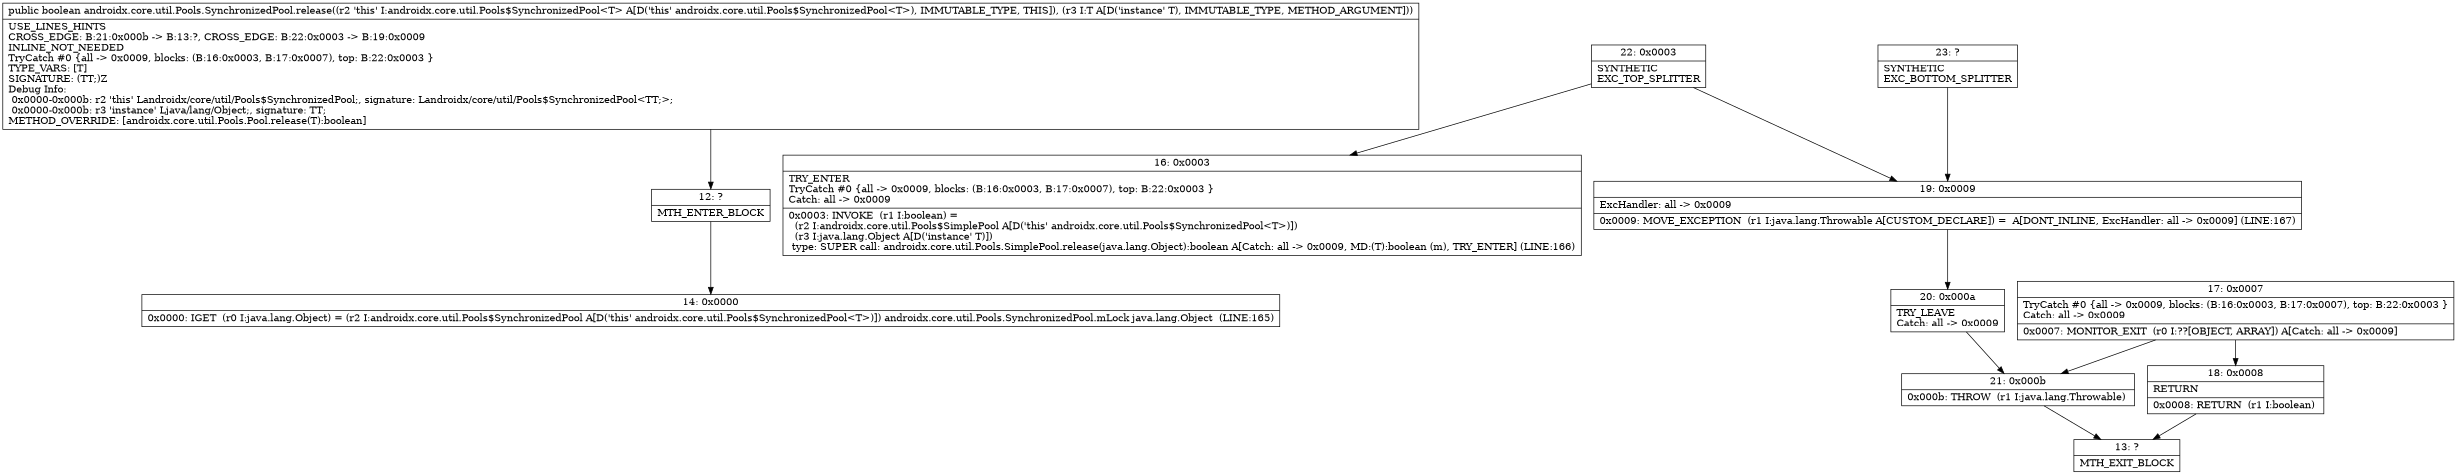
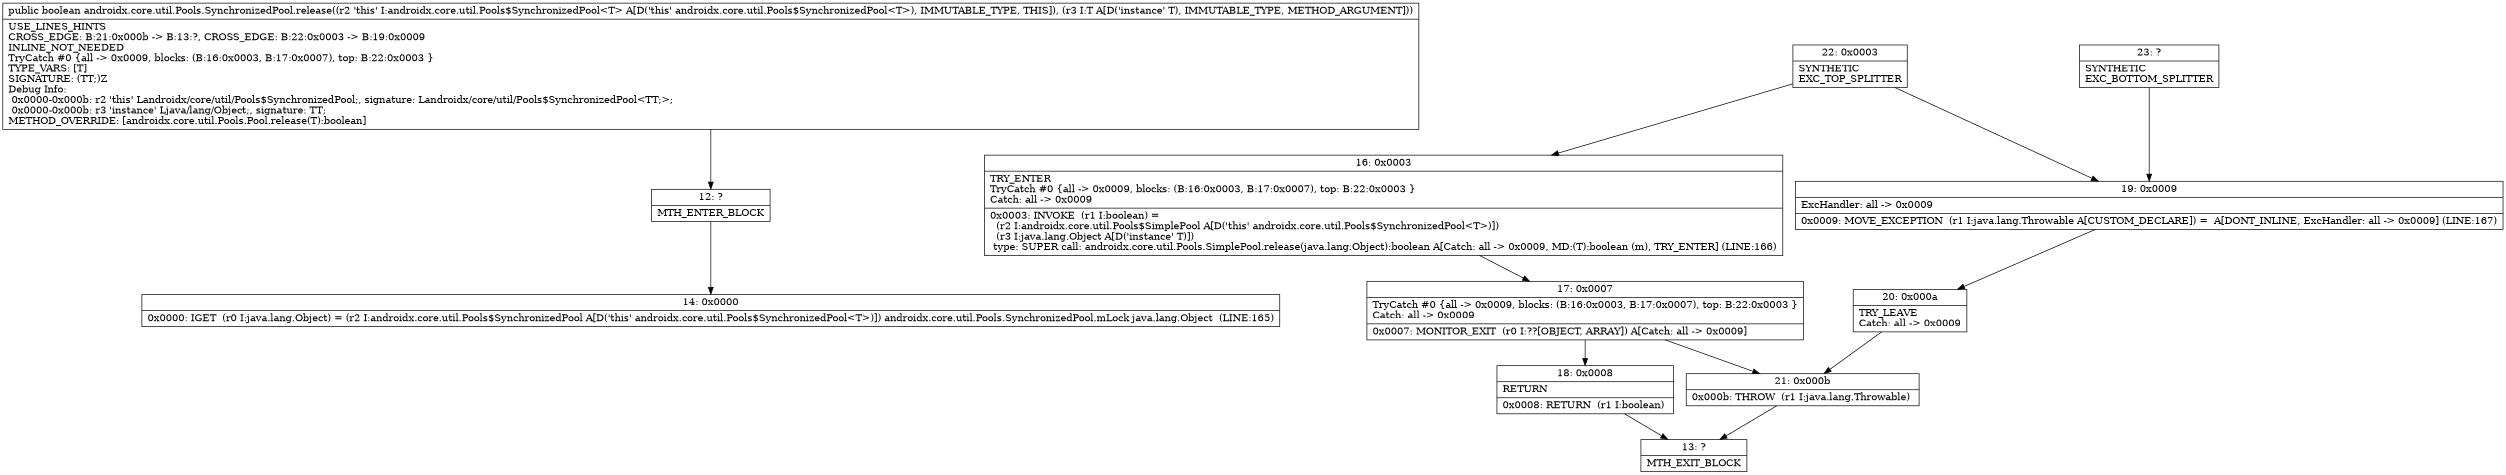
edge "16: 0x0003" -> "17: 0x0007": added
